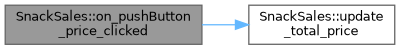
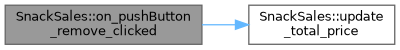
node "SnackSales::on_pushButton _price_clicked": label "SnackSales::on_pushButton _price_clicked" -> "SnackSales::on_pushButton _remove_clicked"
